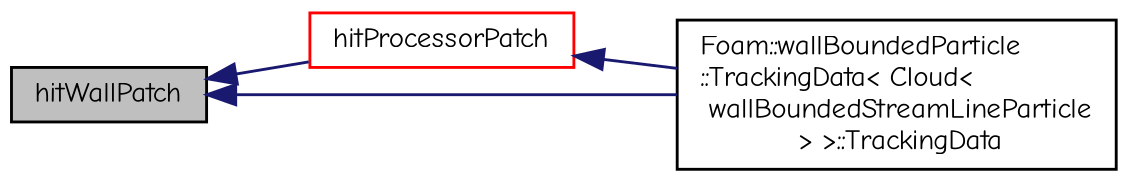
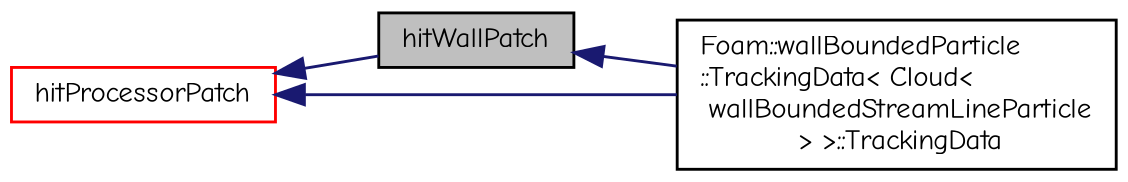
edge "hitProcessorPatch" -> "hitWallPatch": reversed
